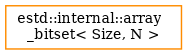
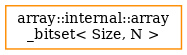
node "estd::internal::array _bitset< Size, N >": label "estd::internal::array _bitset< Size, N >" -> "array::internal::array _bitset< Size, N >"
